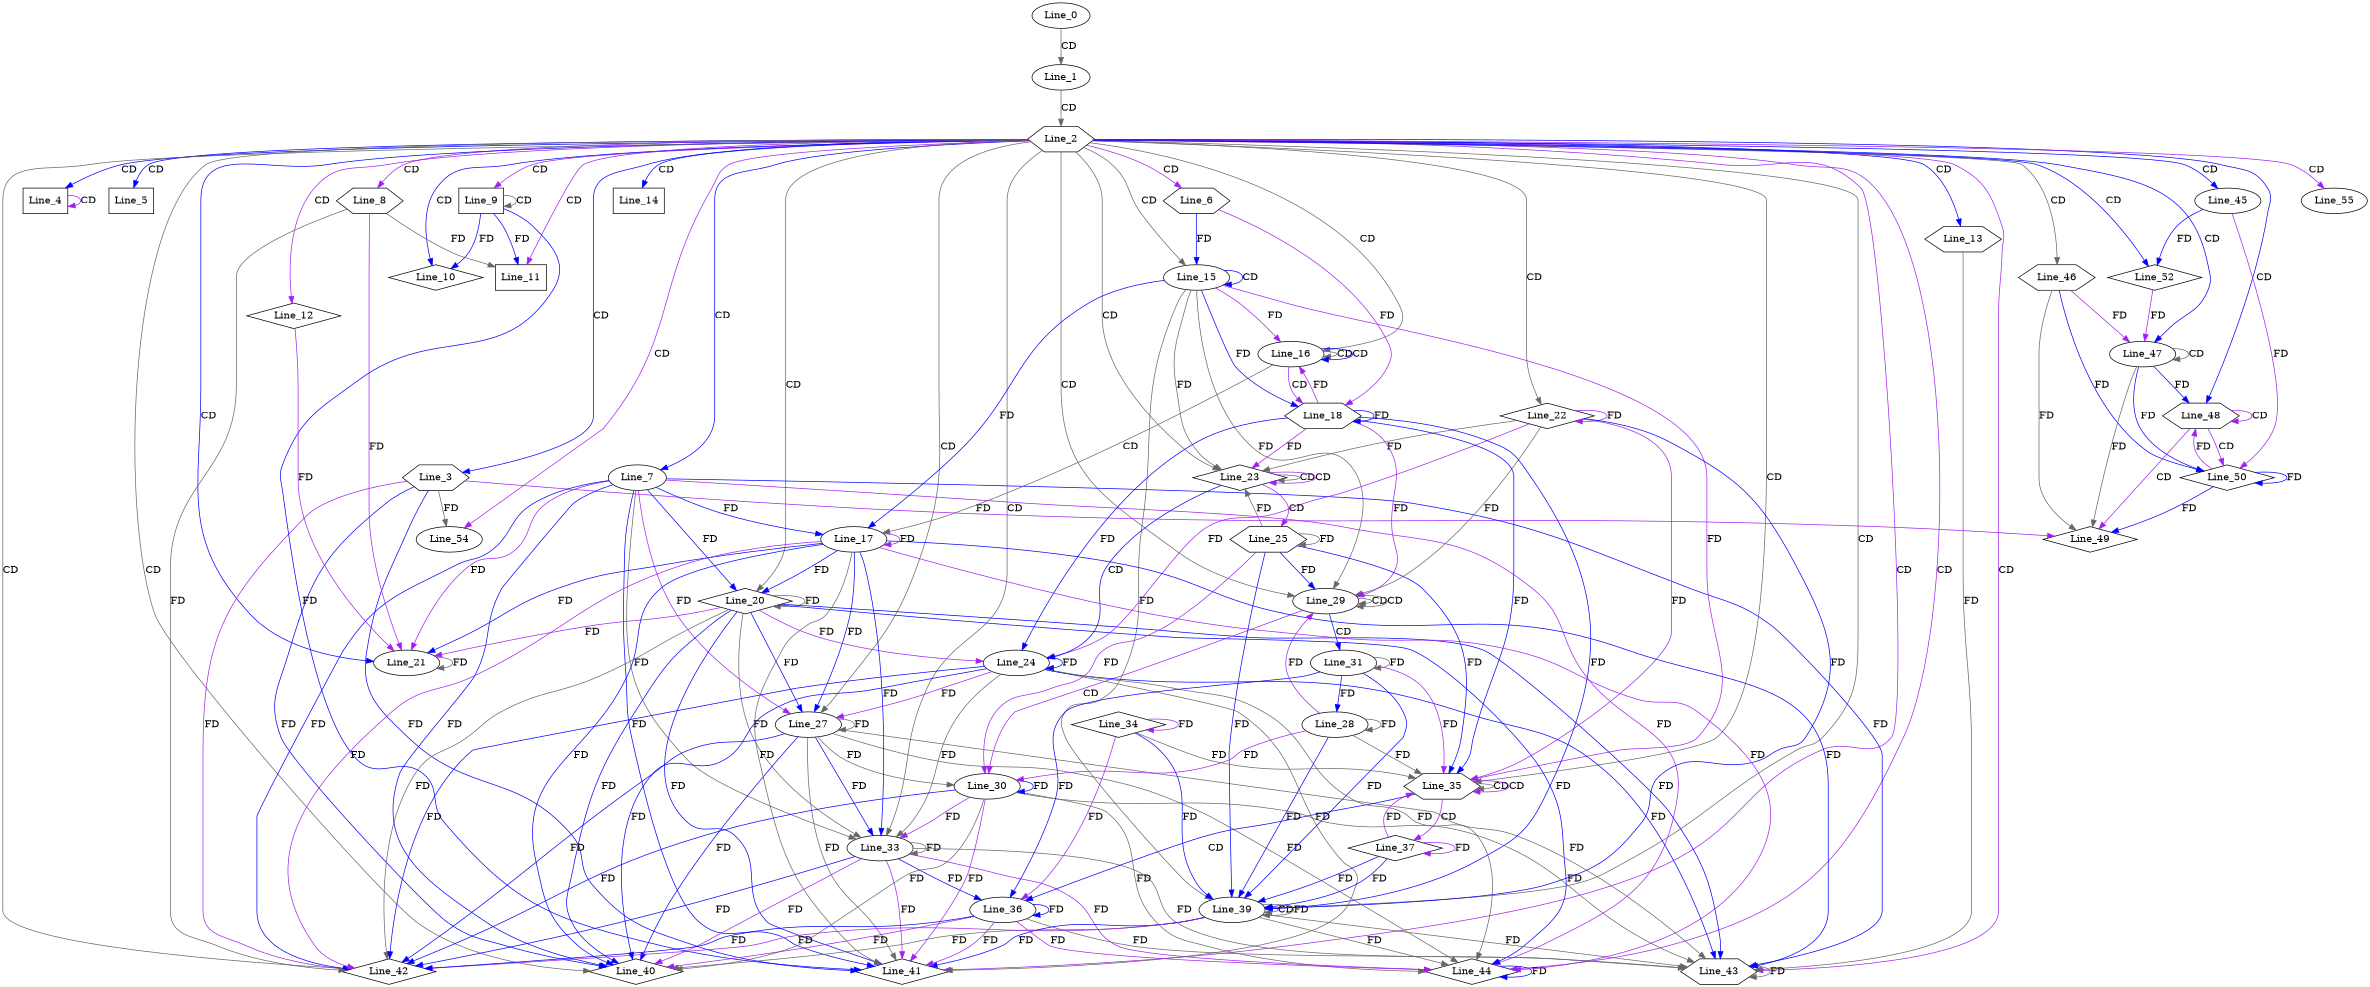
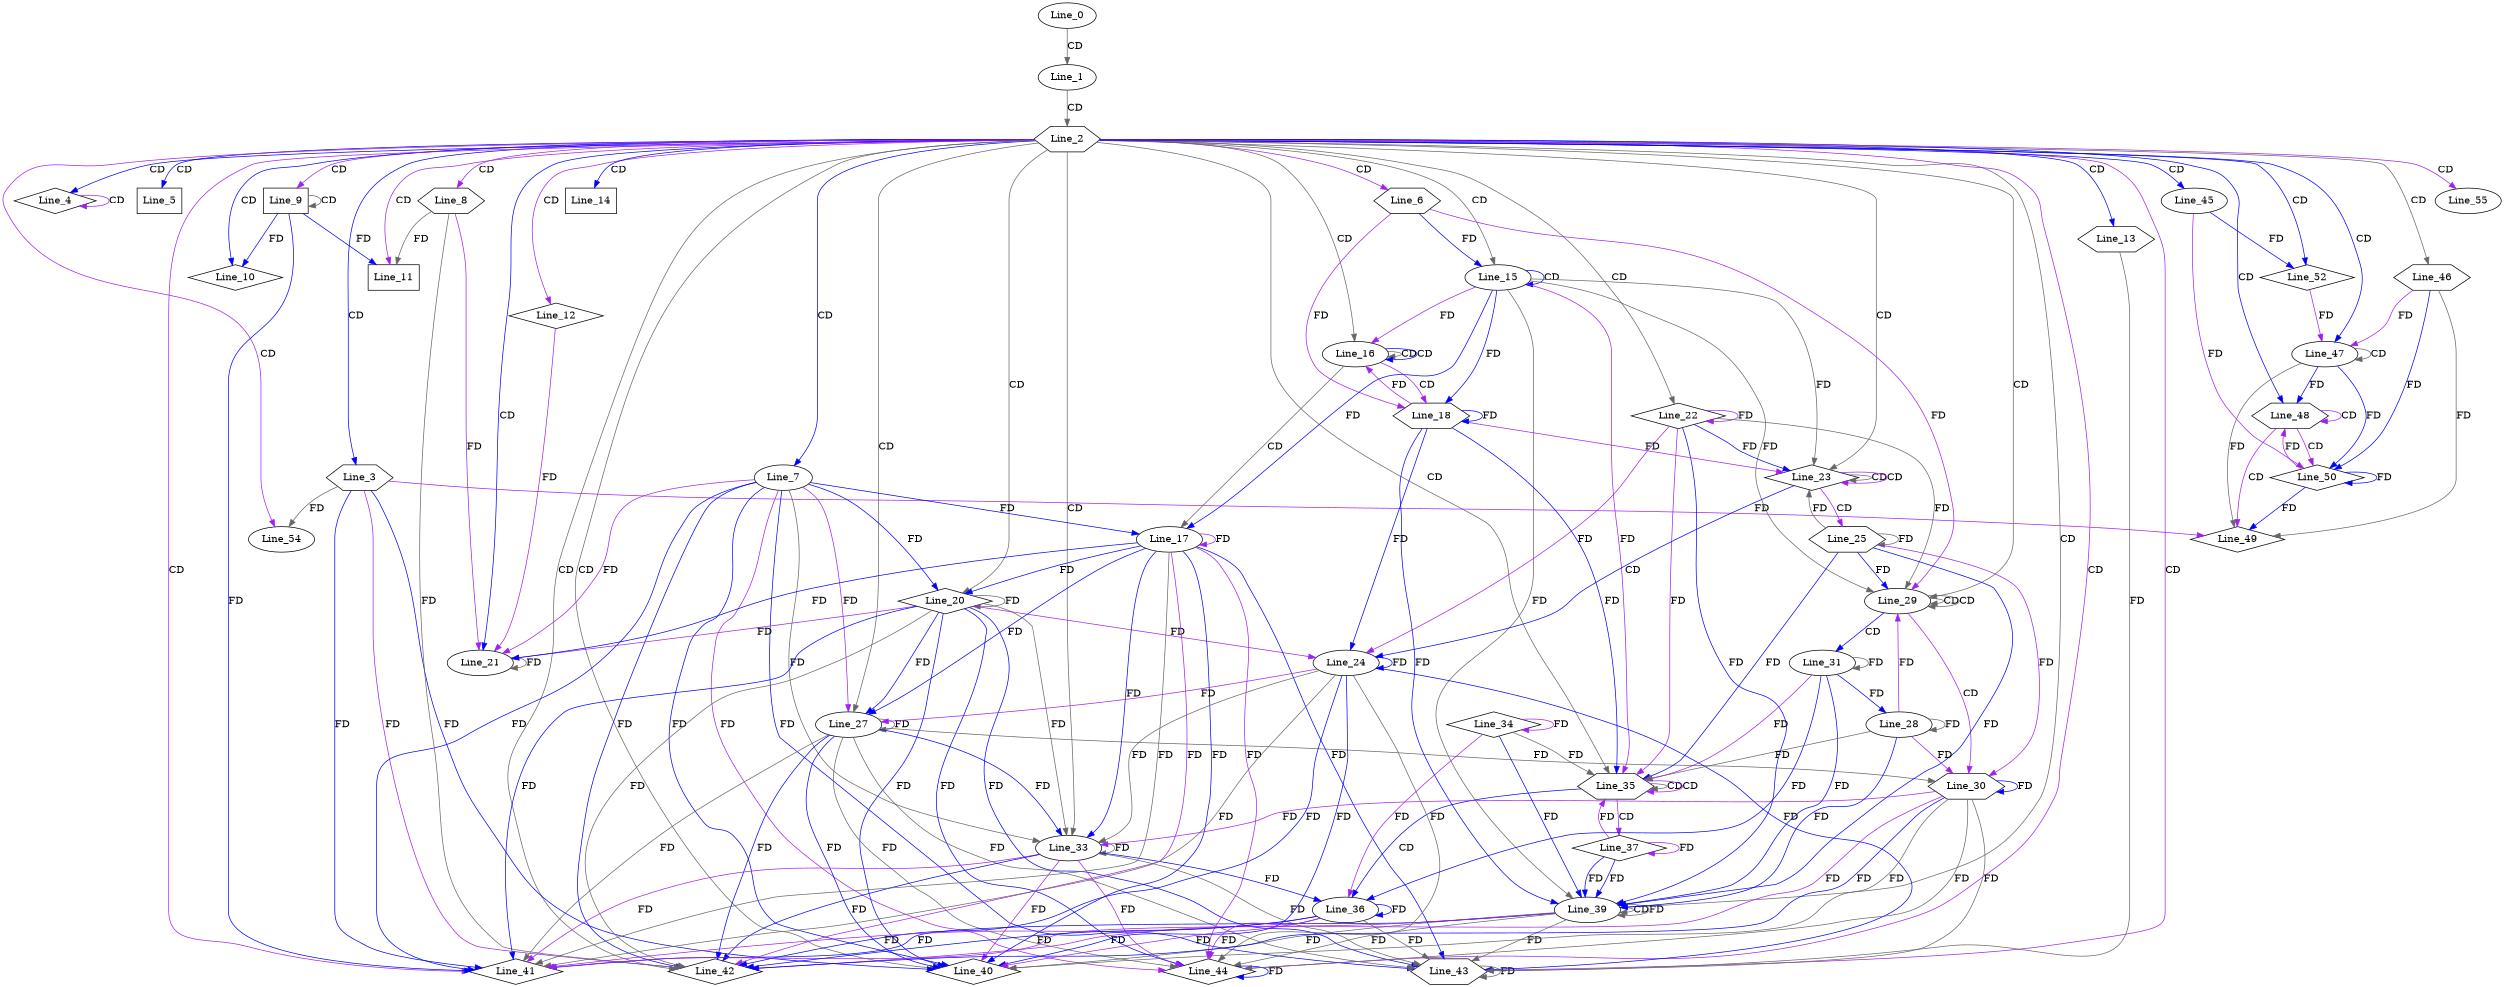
node "Line_4": shape box -> diamond
edge "Line_22" -> "Line_23": color gray40 -> blue
edge "Line_18" -> "Line_29": now "Line_6" -> "Line_29"
node "Line_30": shape ellipse -> hexagon
